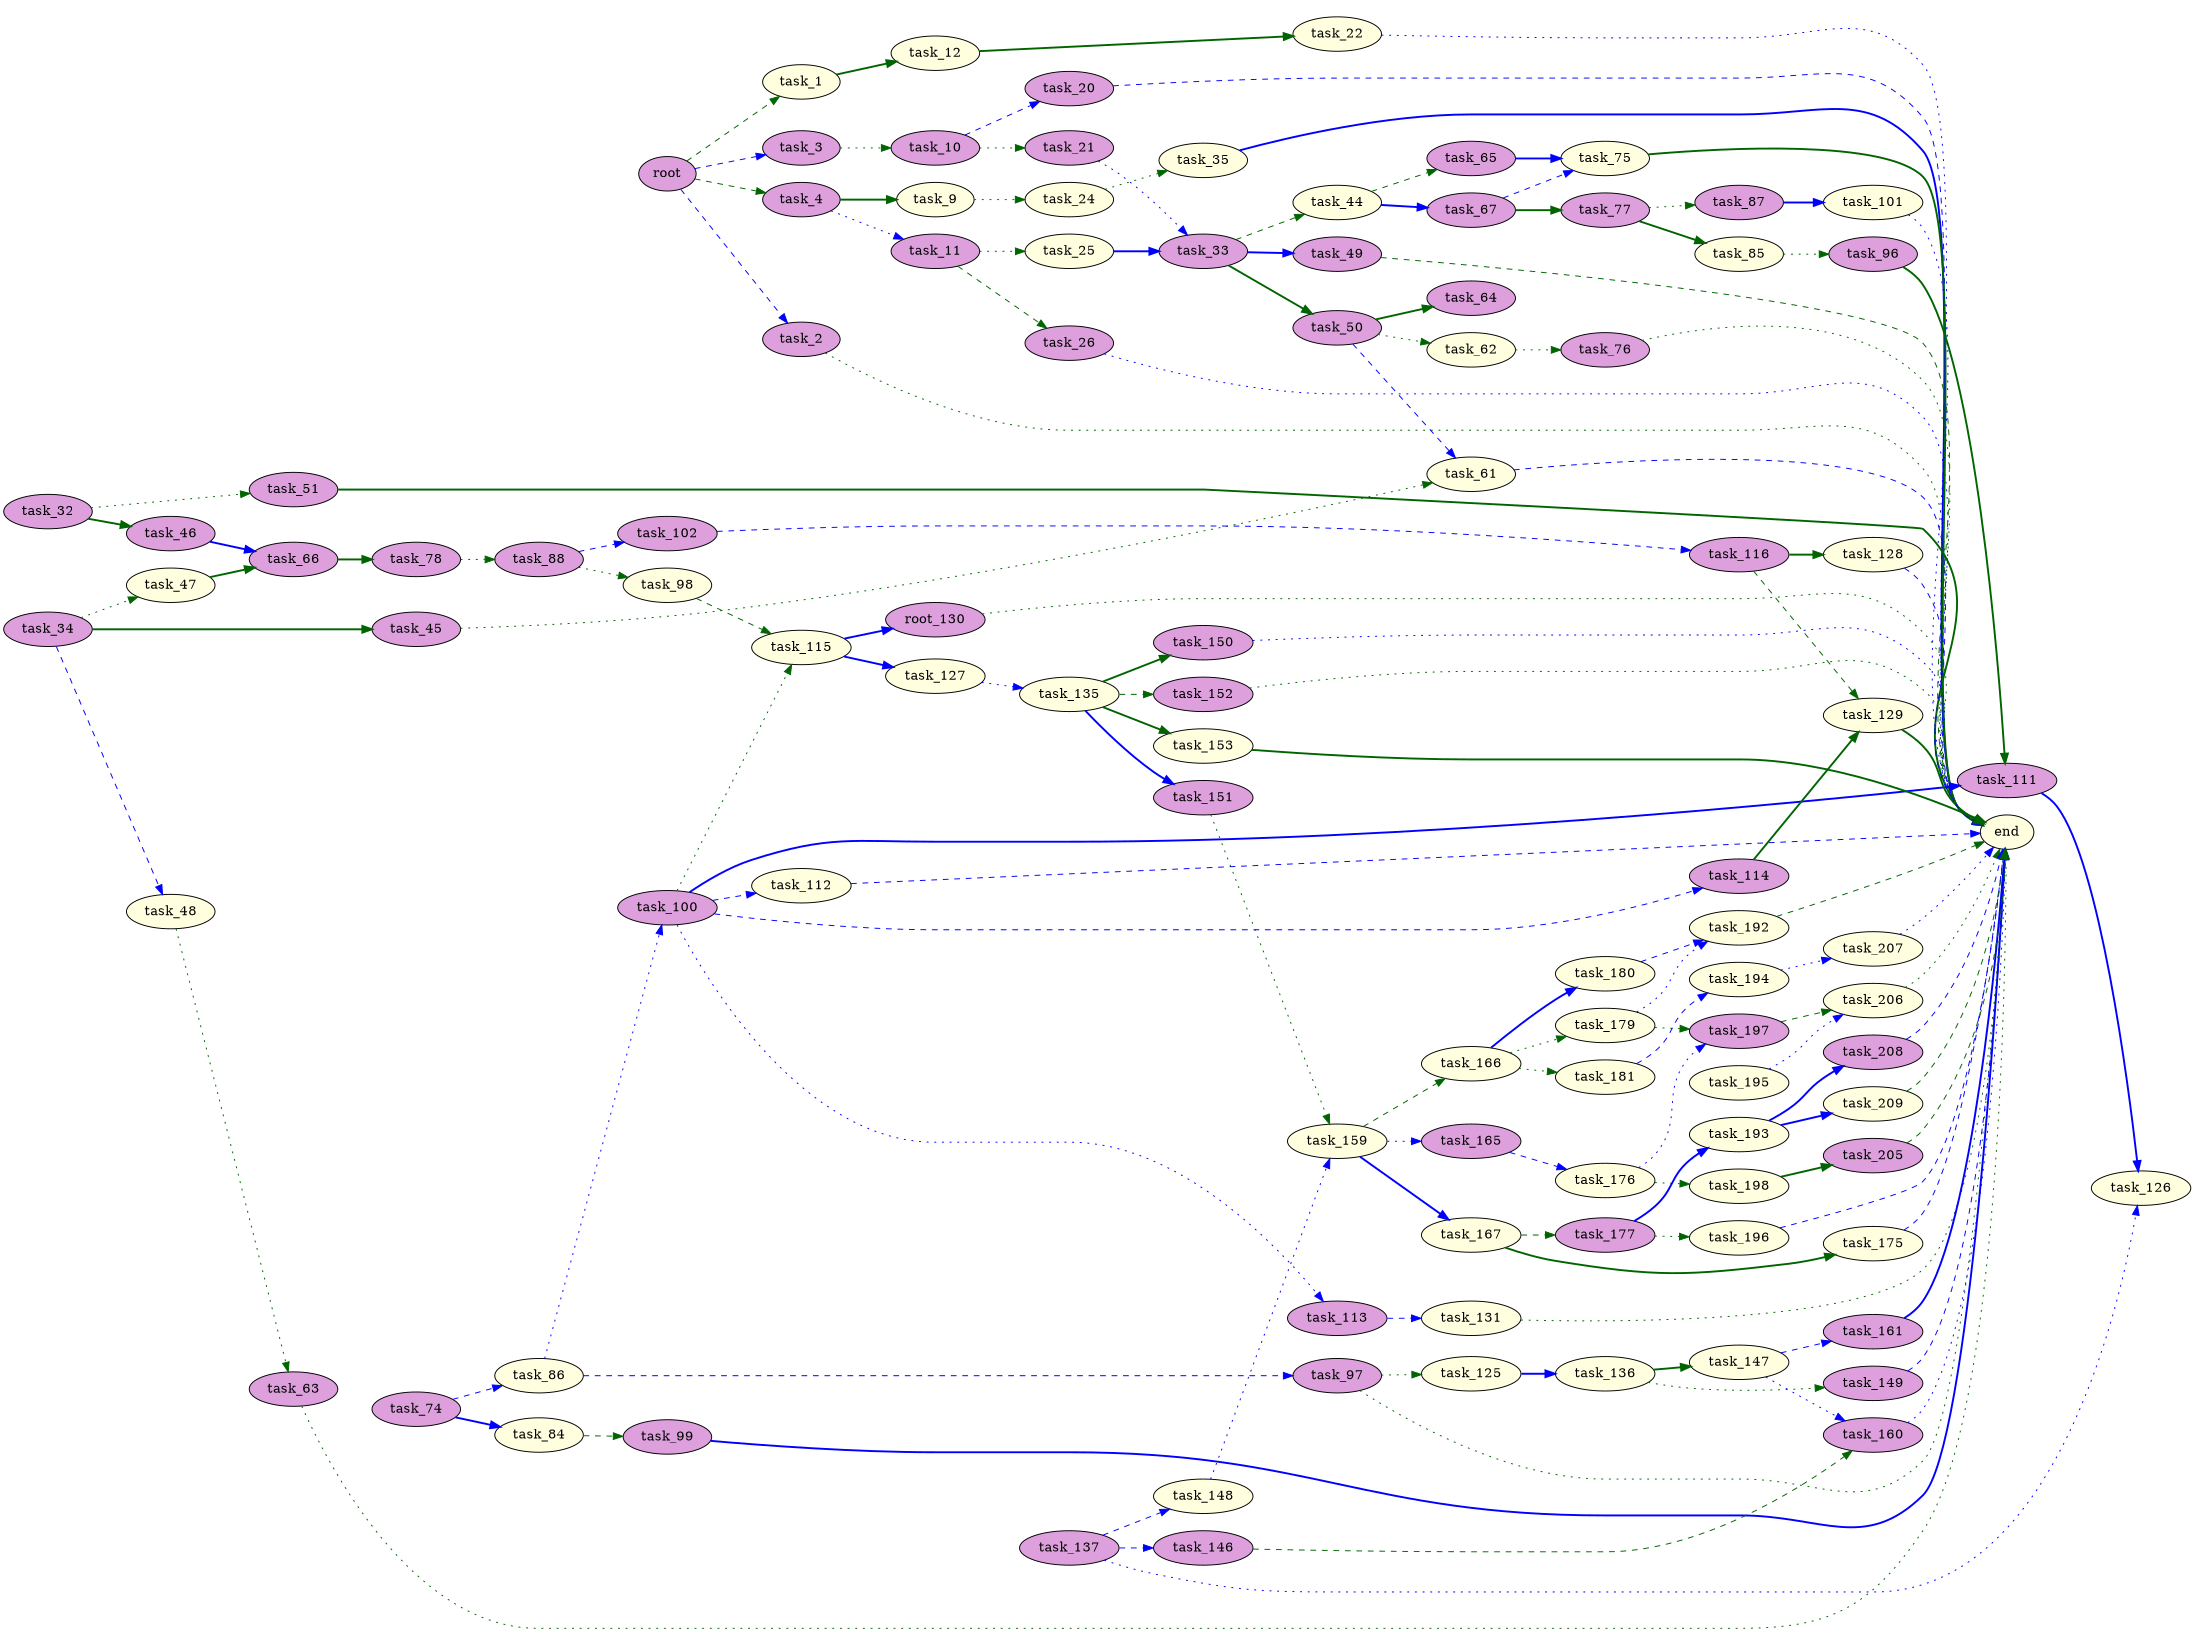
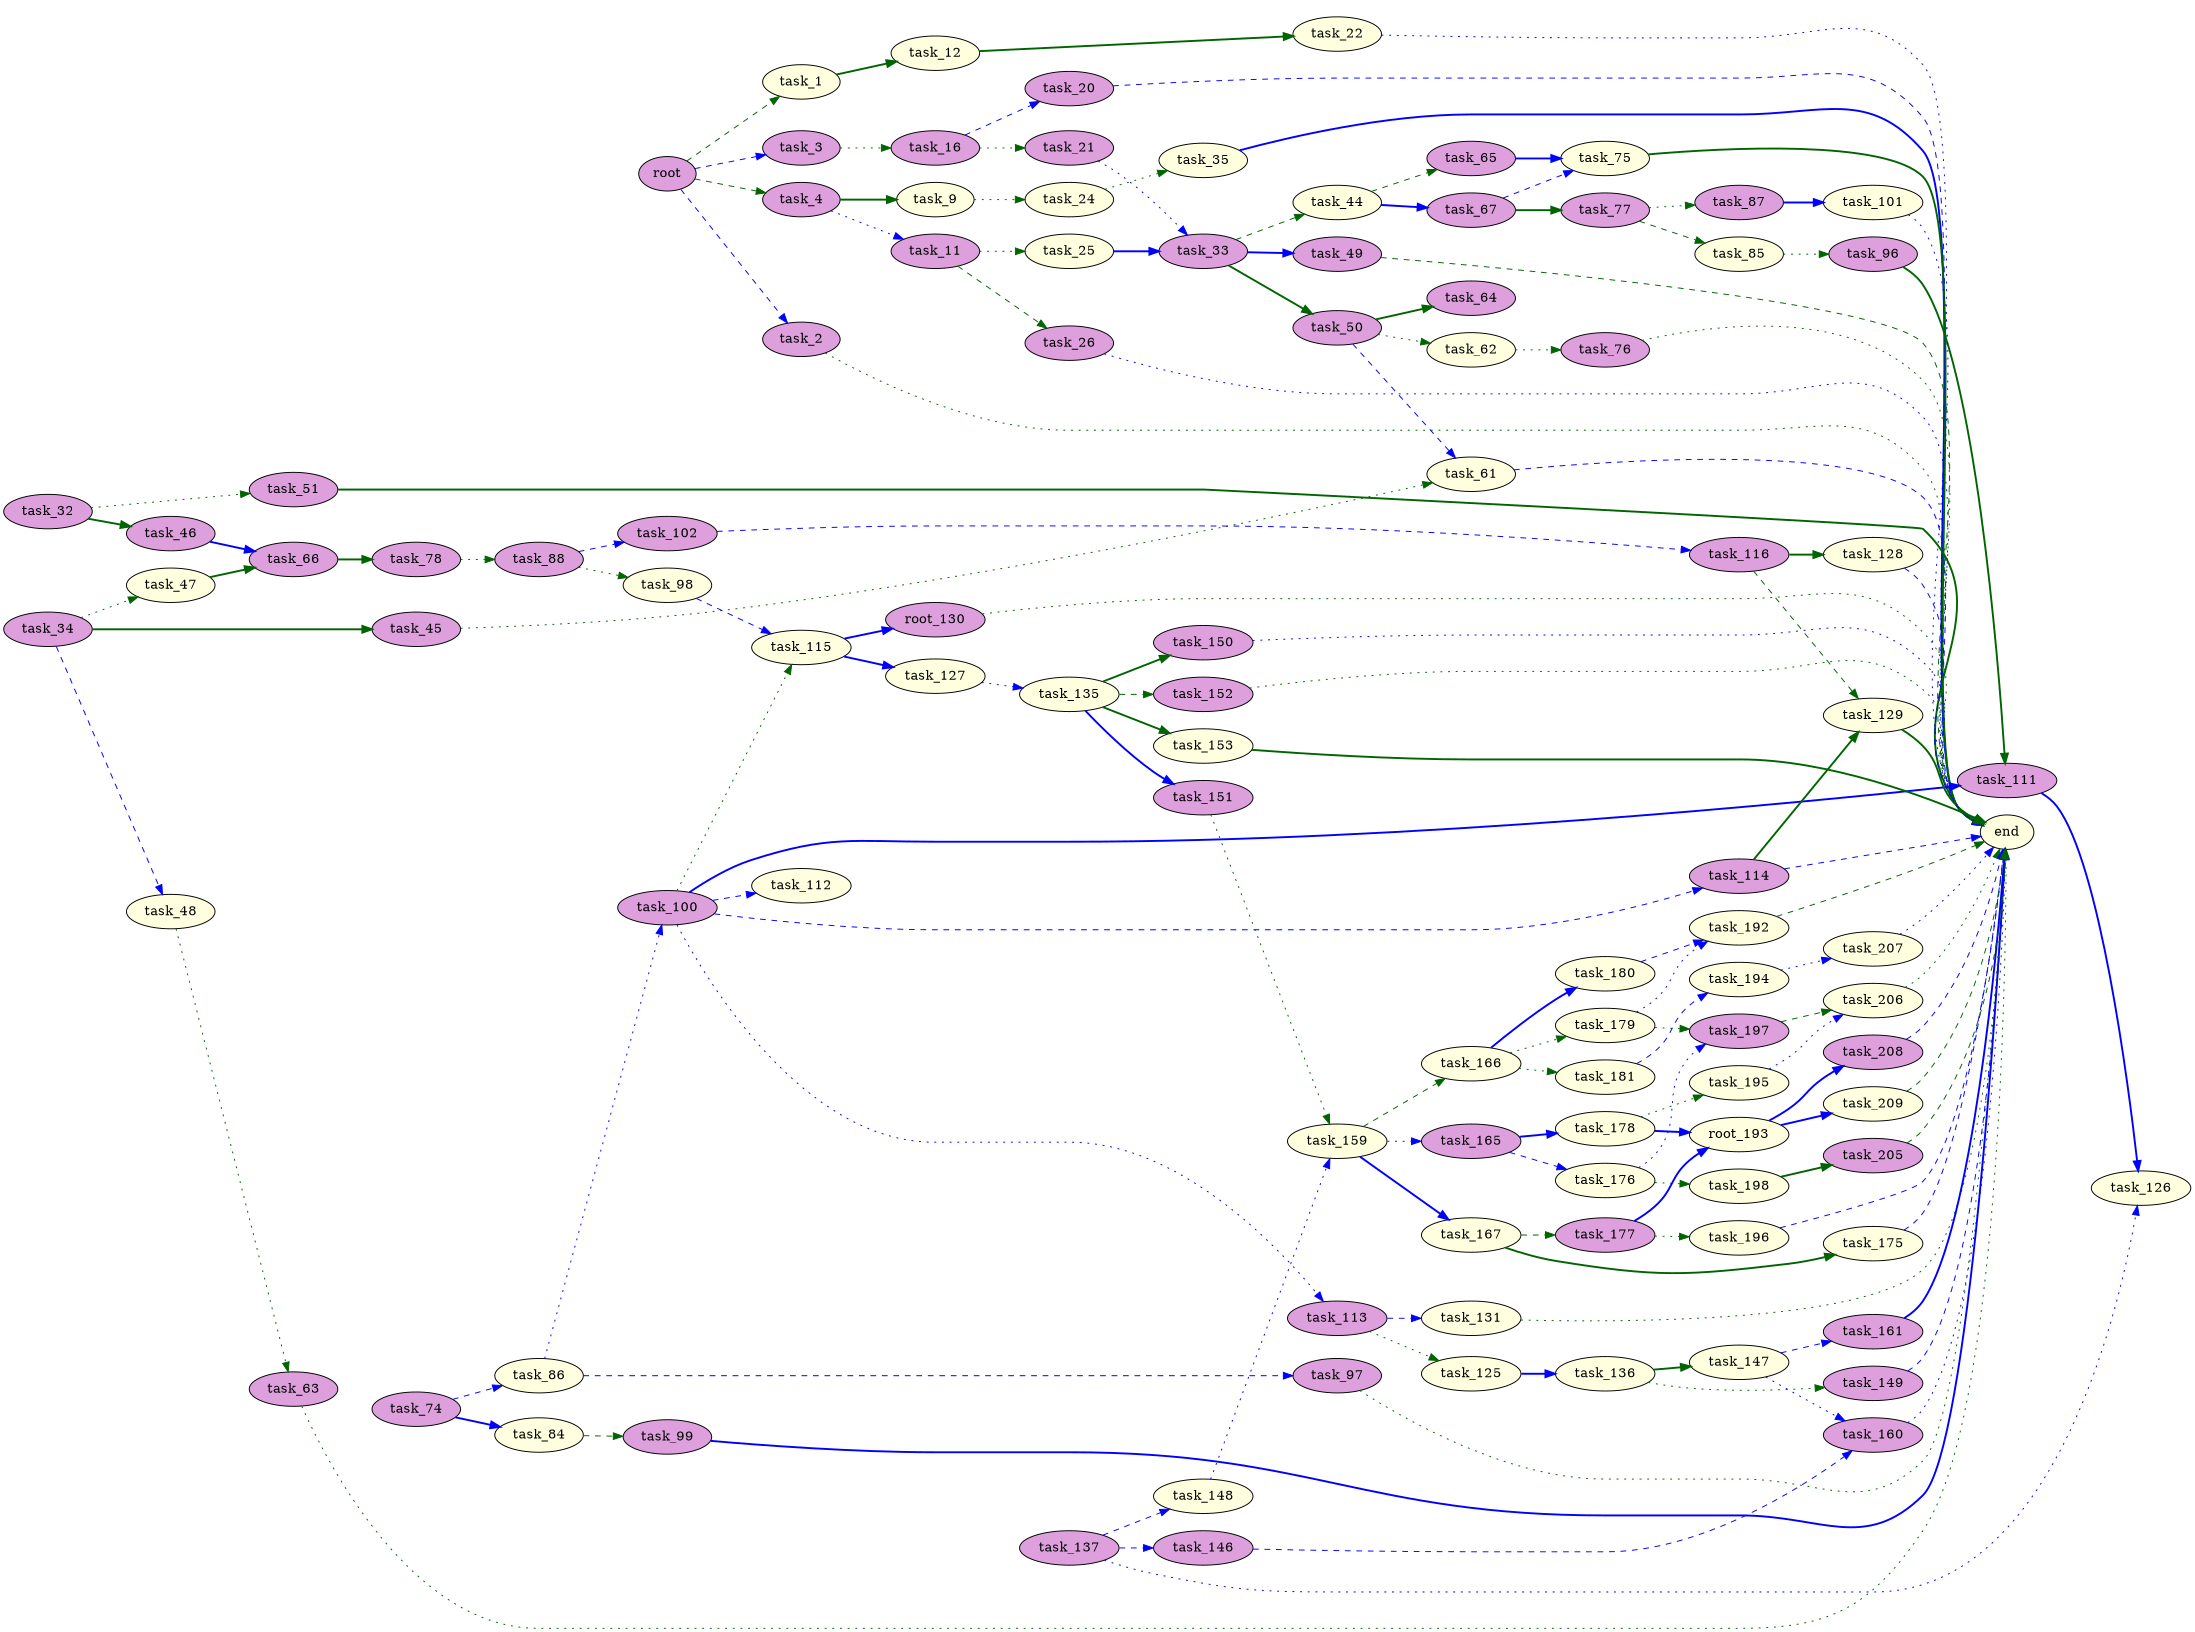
node "task_10": label "task_10" -> "task_16"
edge "task_77" -> "task_85": style bold -> dashed
edge "task_98" -> "task_115": color darkgreen -> blue
edge "task_112" -> "end": now "task_114" -> "end"
node "task_178": added
node "task_193": label "task_193" -> "root_193"
edge "task_97" -> "task_125": now "task_113" -> "task_125"
edge "task_146" -> "task_160": color darkgreen -> blue
